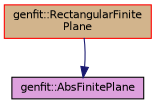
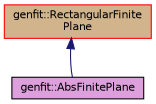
edge "genfit::RectangularFinite Plane" -> "genfit::AbsFinitePlane": reversed
